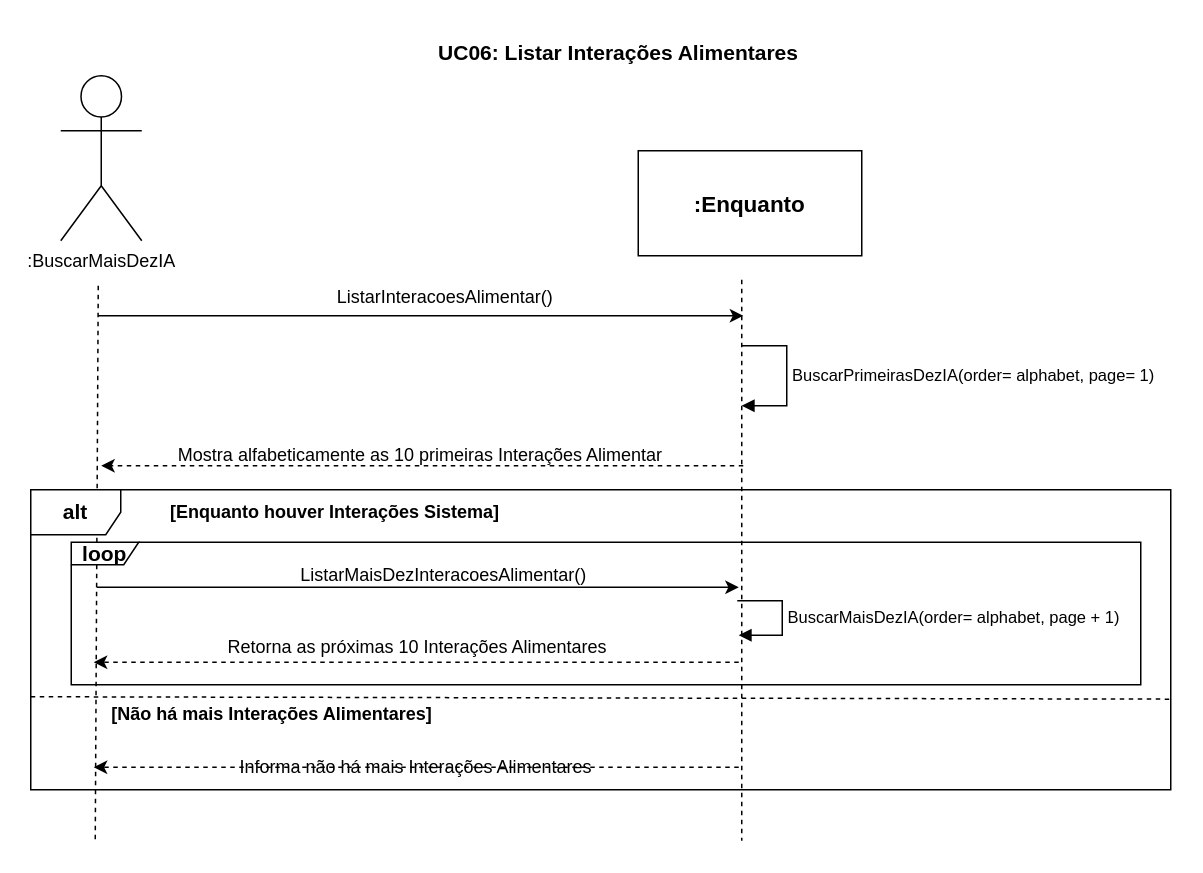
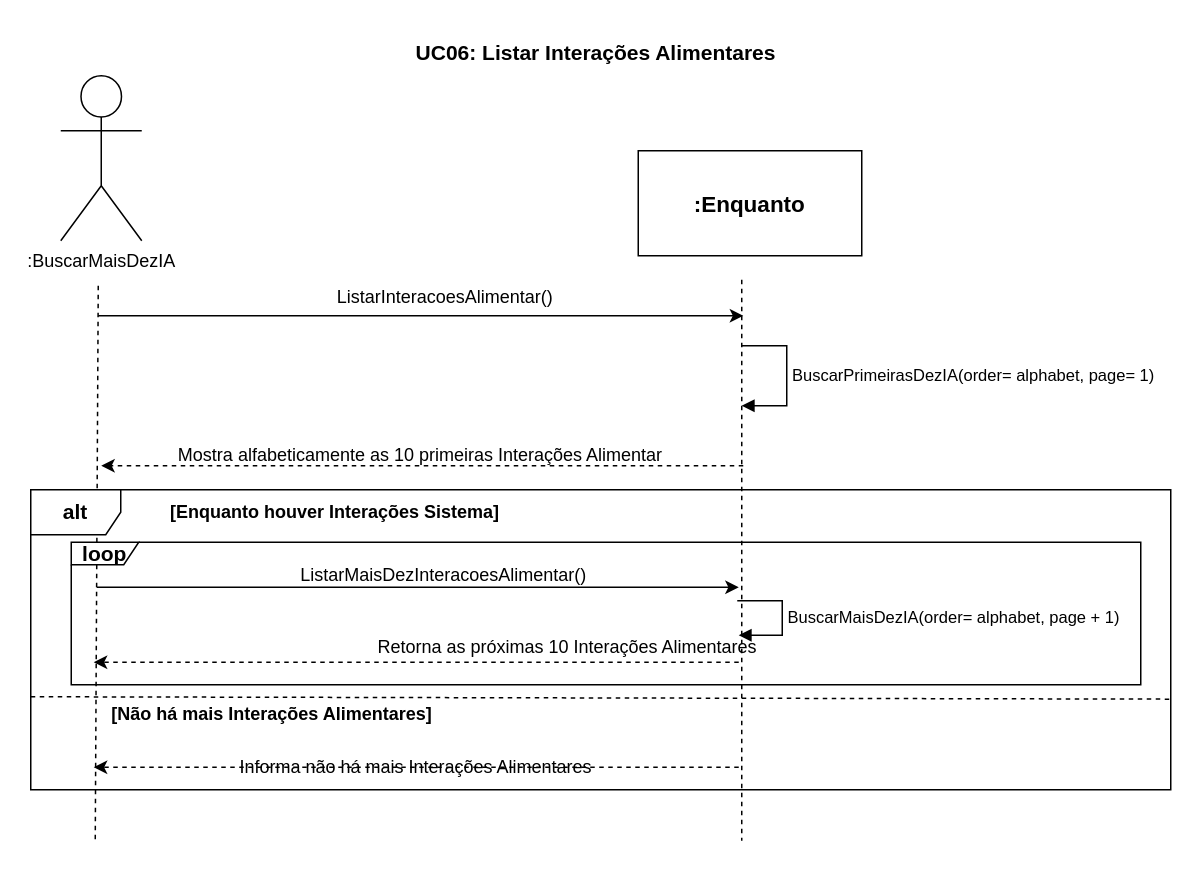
node "UC06: Listar Interações Alimentares": moved (618, 53) -> (596, 53)
node "Retorna as próximas 10 Interações Alimentares": moved (418, 647) -> (568, 647)
